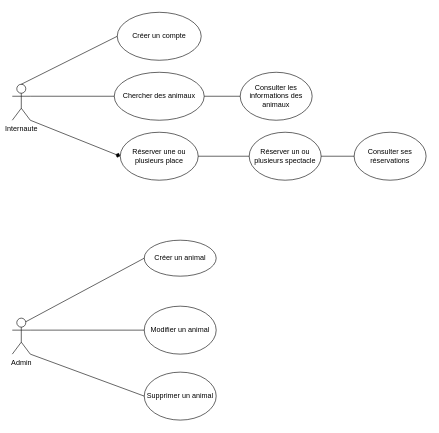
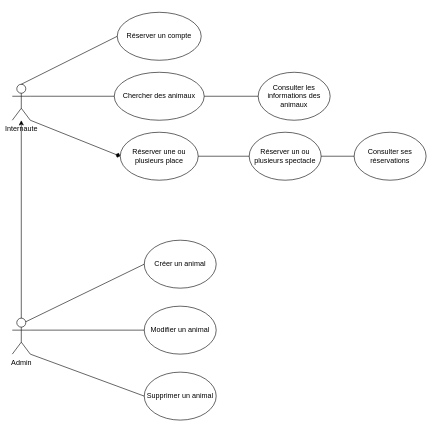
node "Créer un compte": label "Créer un compte" -> "Réserver un compte"
node "Consulter les informations des animaux": moved (276, 96) -> (294, 96)
edge "Admin" -> "Internaute": added
node "Créer un animal": size 72x36 -> 72x48
